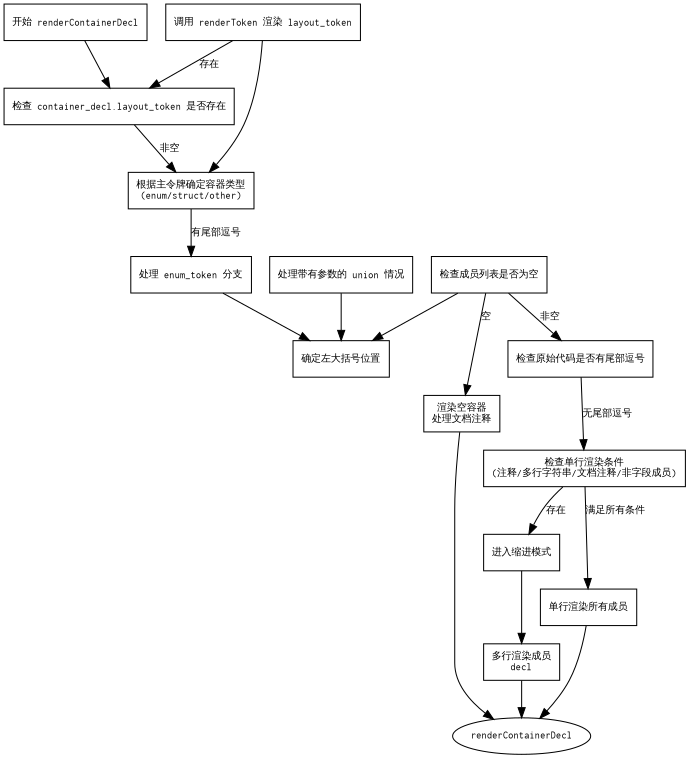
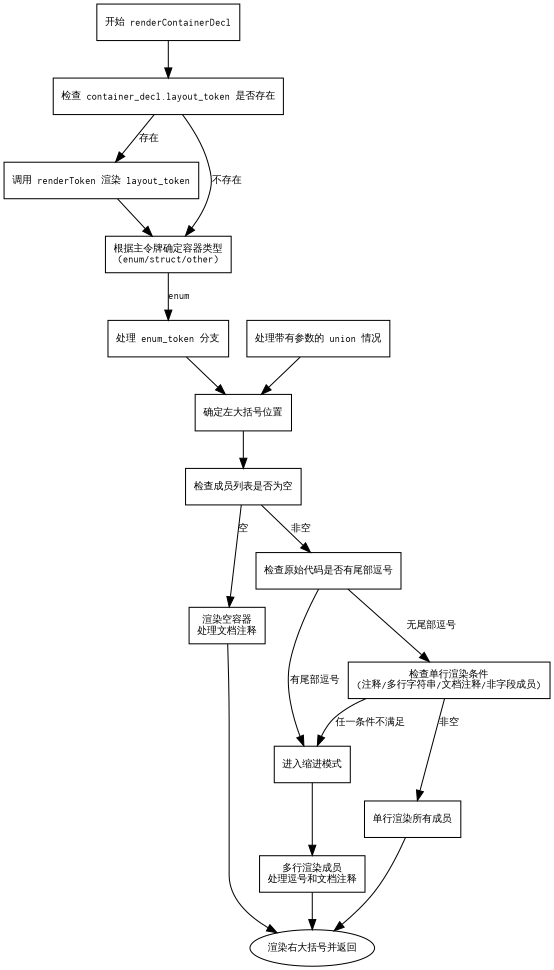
edge "调用 renderToken 渲染 layout_token" -> "检查 container_decl.layout_token 是否存在": reversed
edge "检查 container_decl.layout_token 是否存在" -> "根据主令牌确定容器类型 (enum/struct/other)": label "非空" -> "不存在"
edge "根据主令牌确定容器类型 (enum/struct/other)" -> "处理 enum_token 分支": label "有尾部逗号" -> "enum"
edge "检查成员列表是否为空" -> "确定左大括号位置": reversed
edge "检查单行渲染条件 (注释/多行字符串/文档注释/非字段成员)" -> "进入缩进模式": label "存在" -> "任一条件不满足"
edge "检查单行渲染条件 (注释/多行字符串/文档注释/非字段成员)" -> "单行渲染所有成员": label "满足所有条件" -> "非空"
edge "检查原始代码是否有尾部逗号" -> "进入缩进模式": added, label "有尾部逗号"
node "多行渲染成员 decl": label "多行渲染成员 decl" -> "多行渲染成员 处理逗号和文档注释"
node "renderContainerDecl": label "renderContainerDecl" -> "渲染右大括号并返回"
